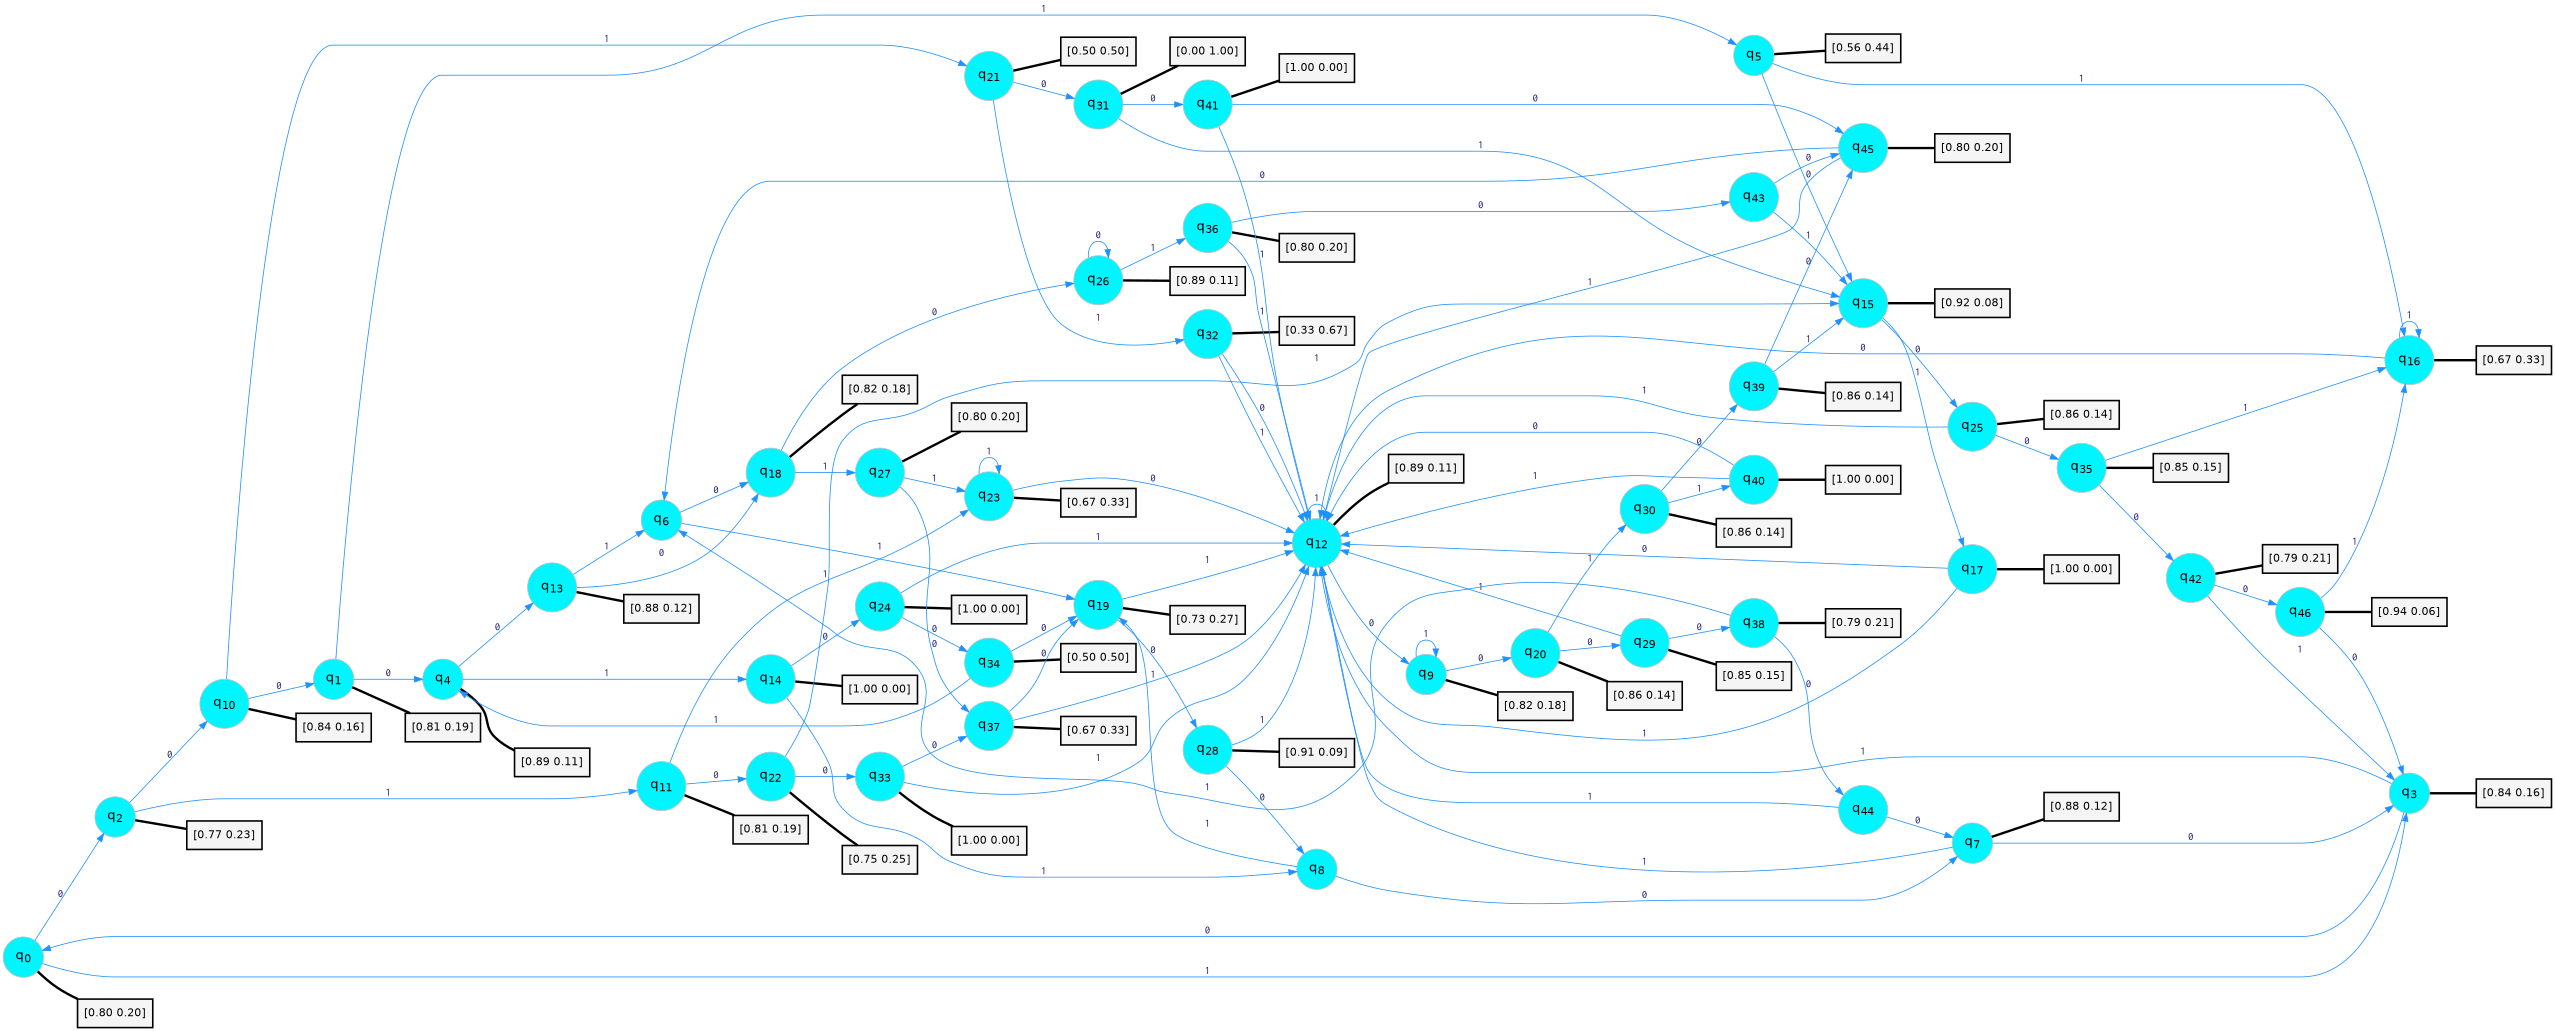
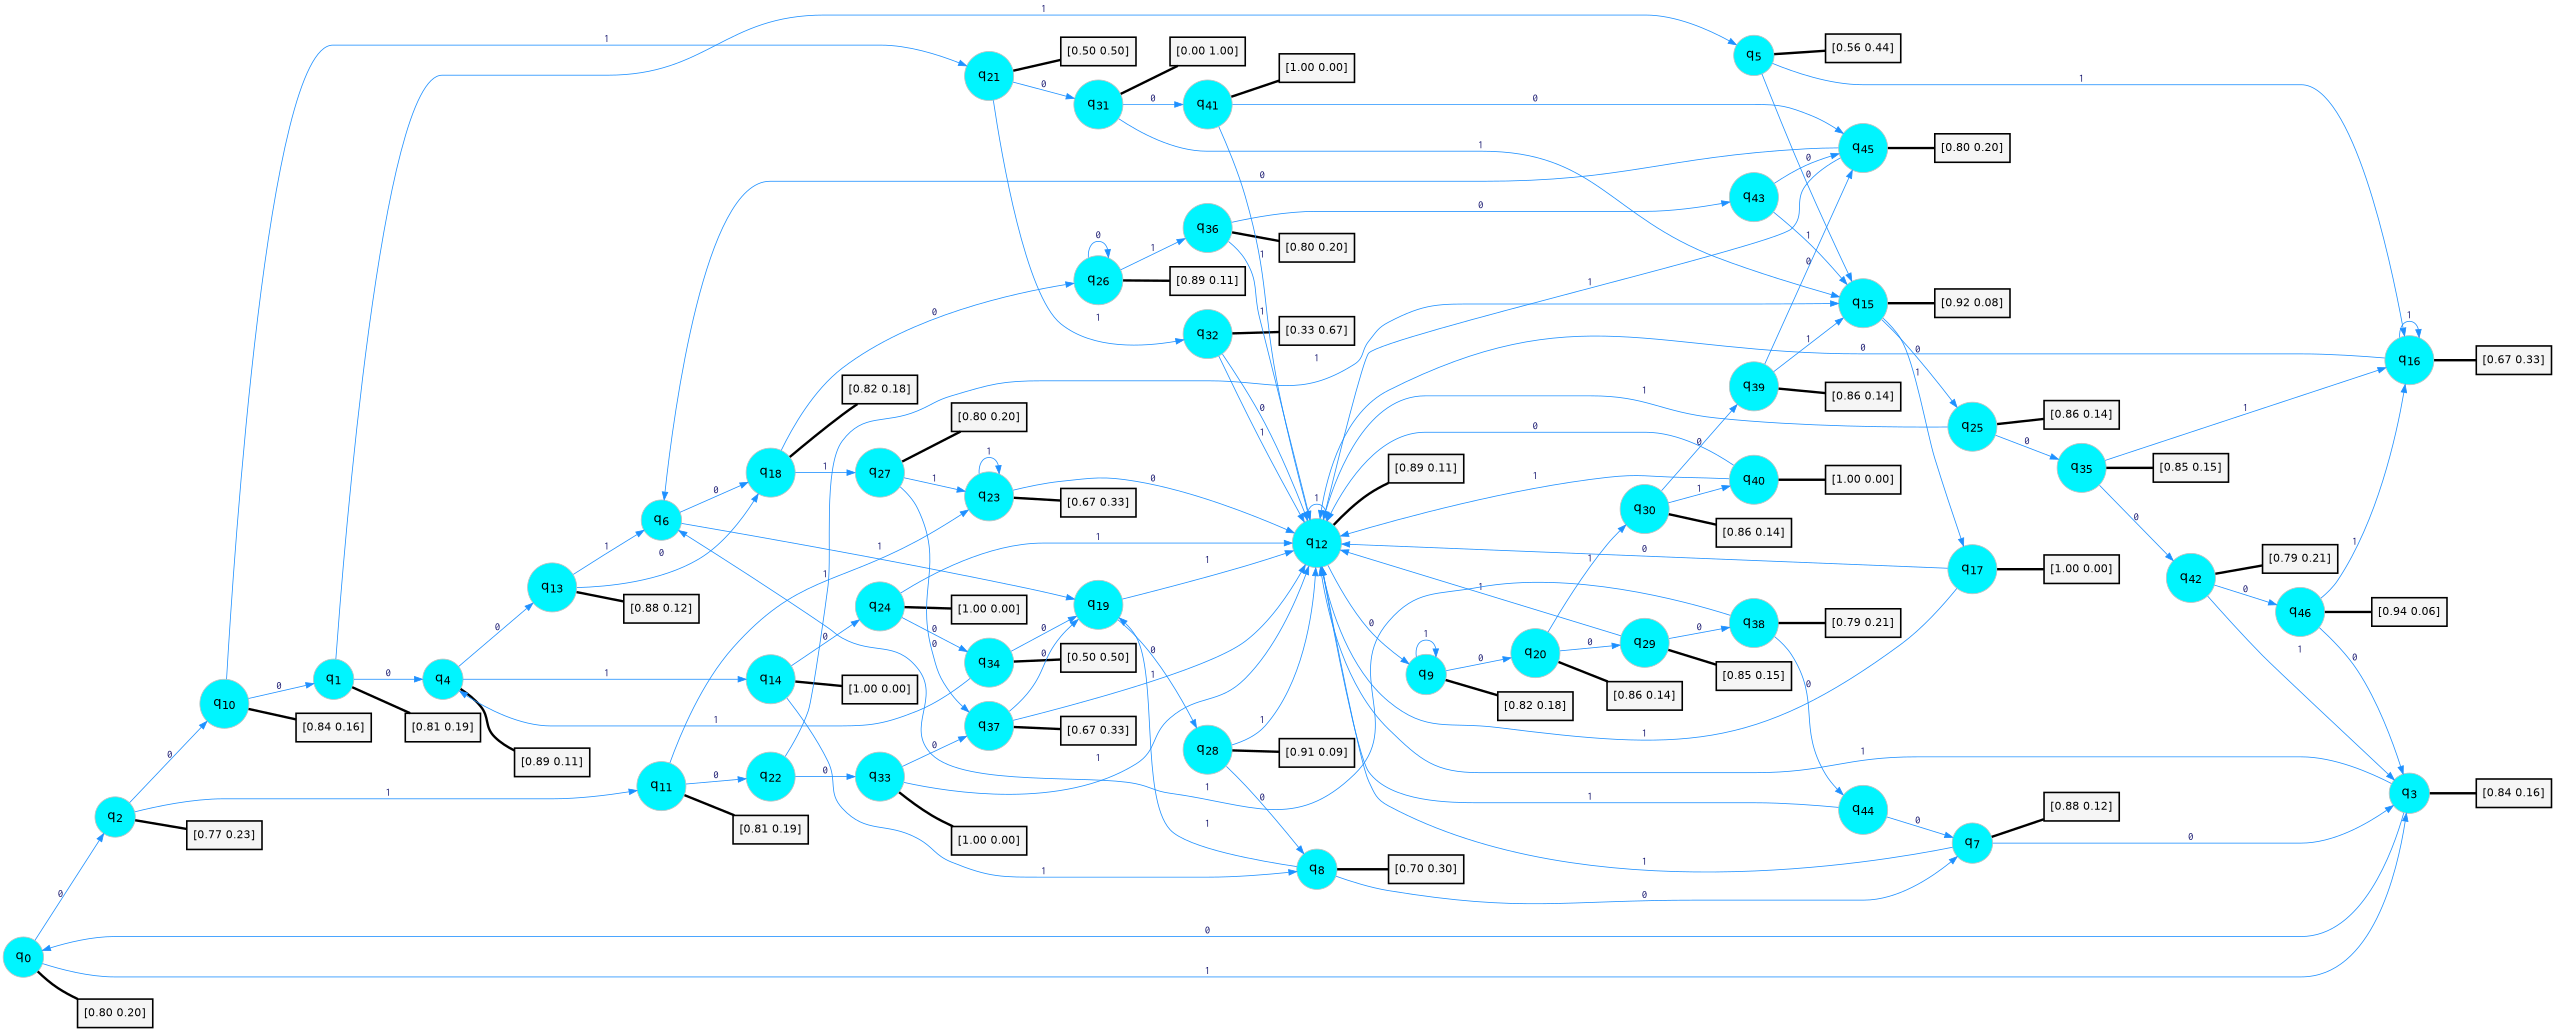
node "[0.73 0.27]": removed
node "[0.75 0.25]": removed
node "[0.70 0.30]": added
